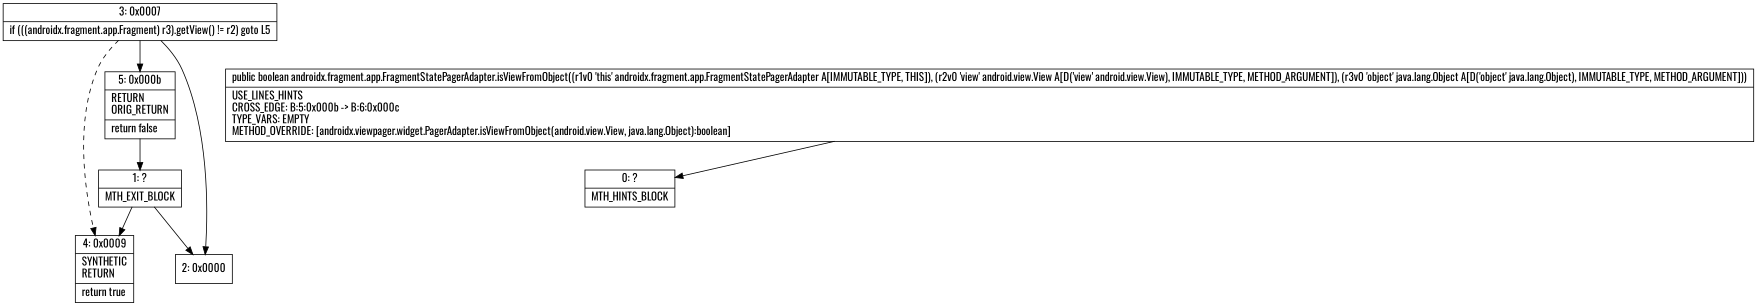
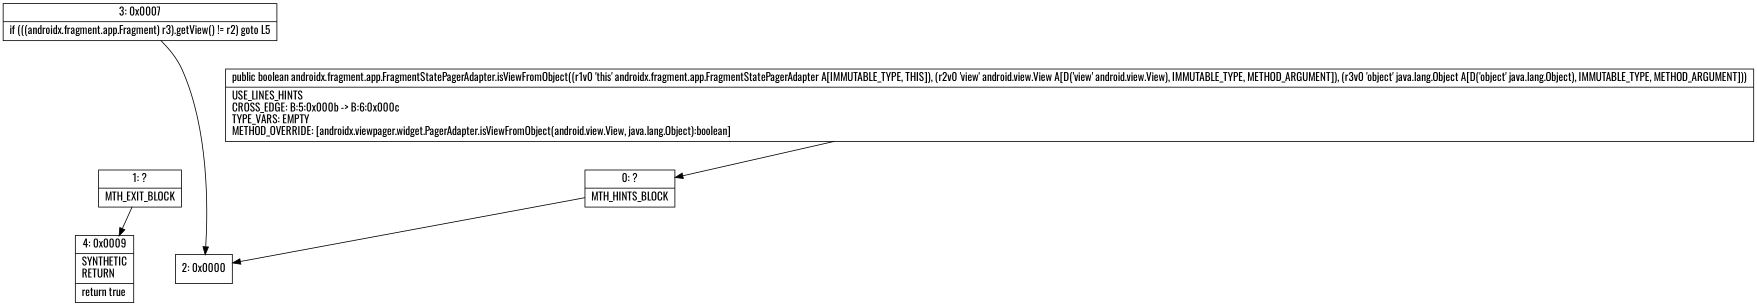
node "5: 0x000b": removed
edge "3: 0x0007" -> "4: 0x0009": removed
edge "1: ?" -> "2: 0x0000": now "0: ?" -> "2: 0x0000"
